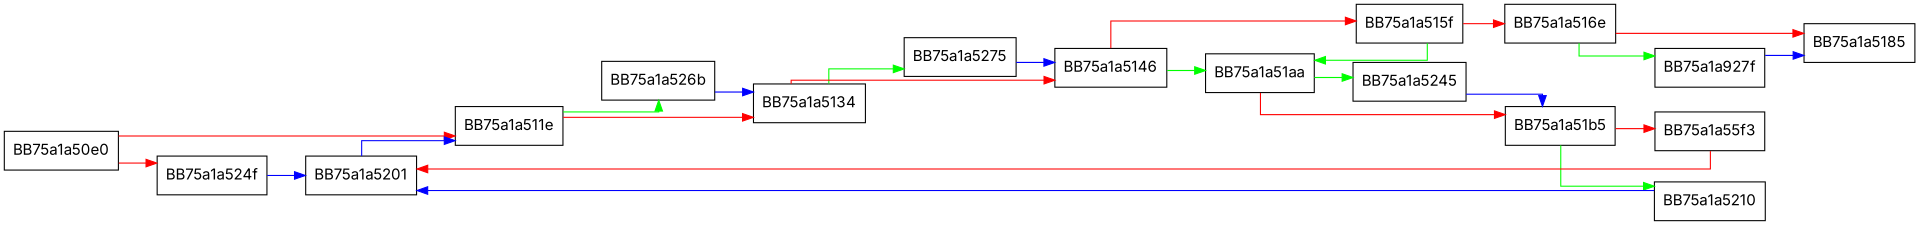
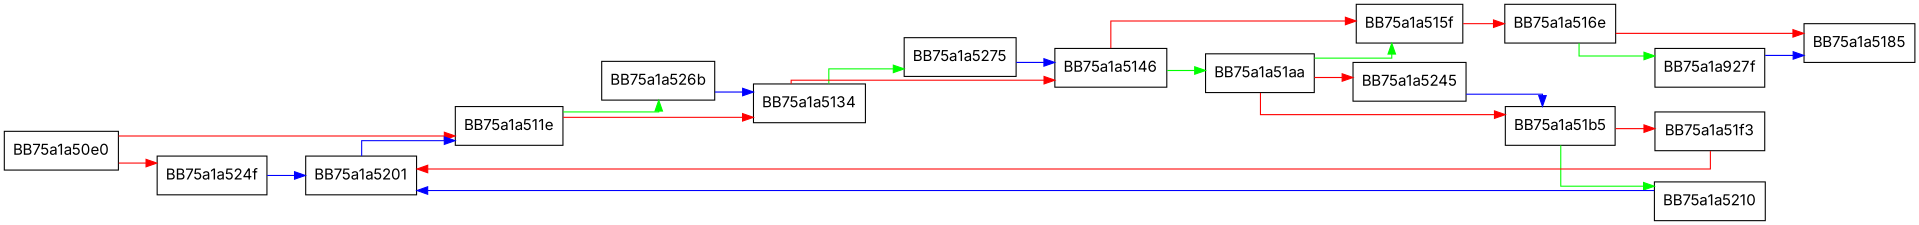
edge "BB75a1a515f" -> "BB75a1a51aa": reversed
edge "BB75a1a51aa" -> "BB75a1a5245": color green -> red
node "BB75a1a55f3": label "BB75a1a55f3" -> "BB75a1a51f3"
